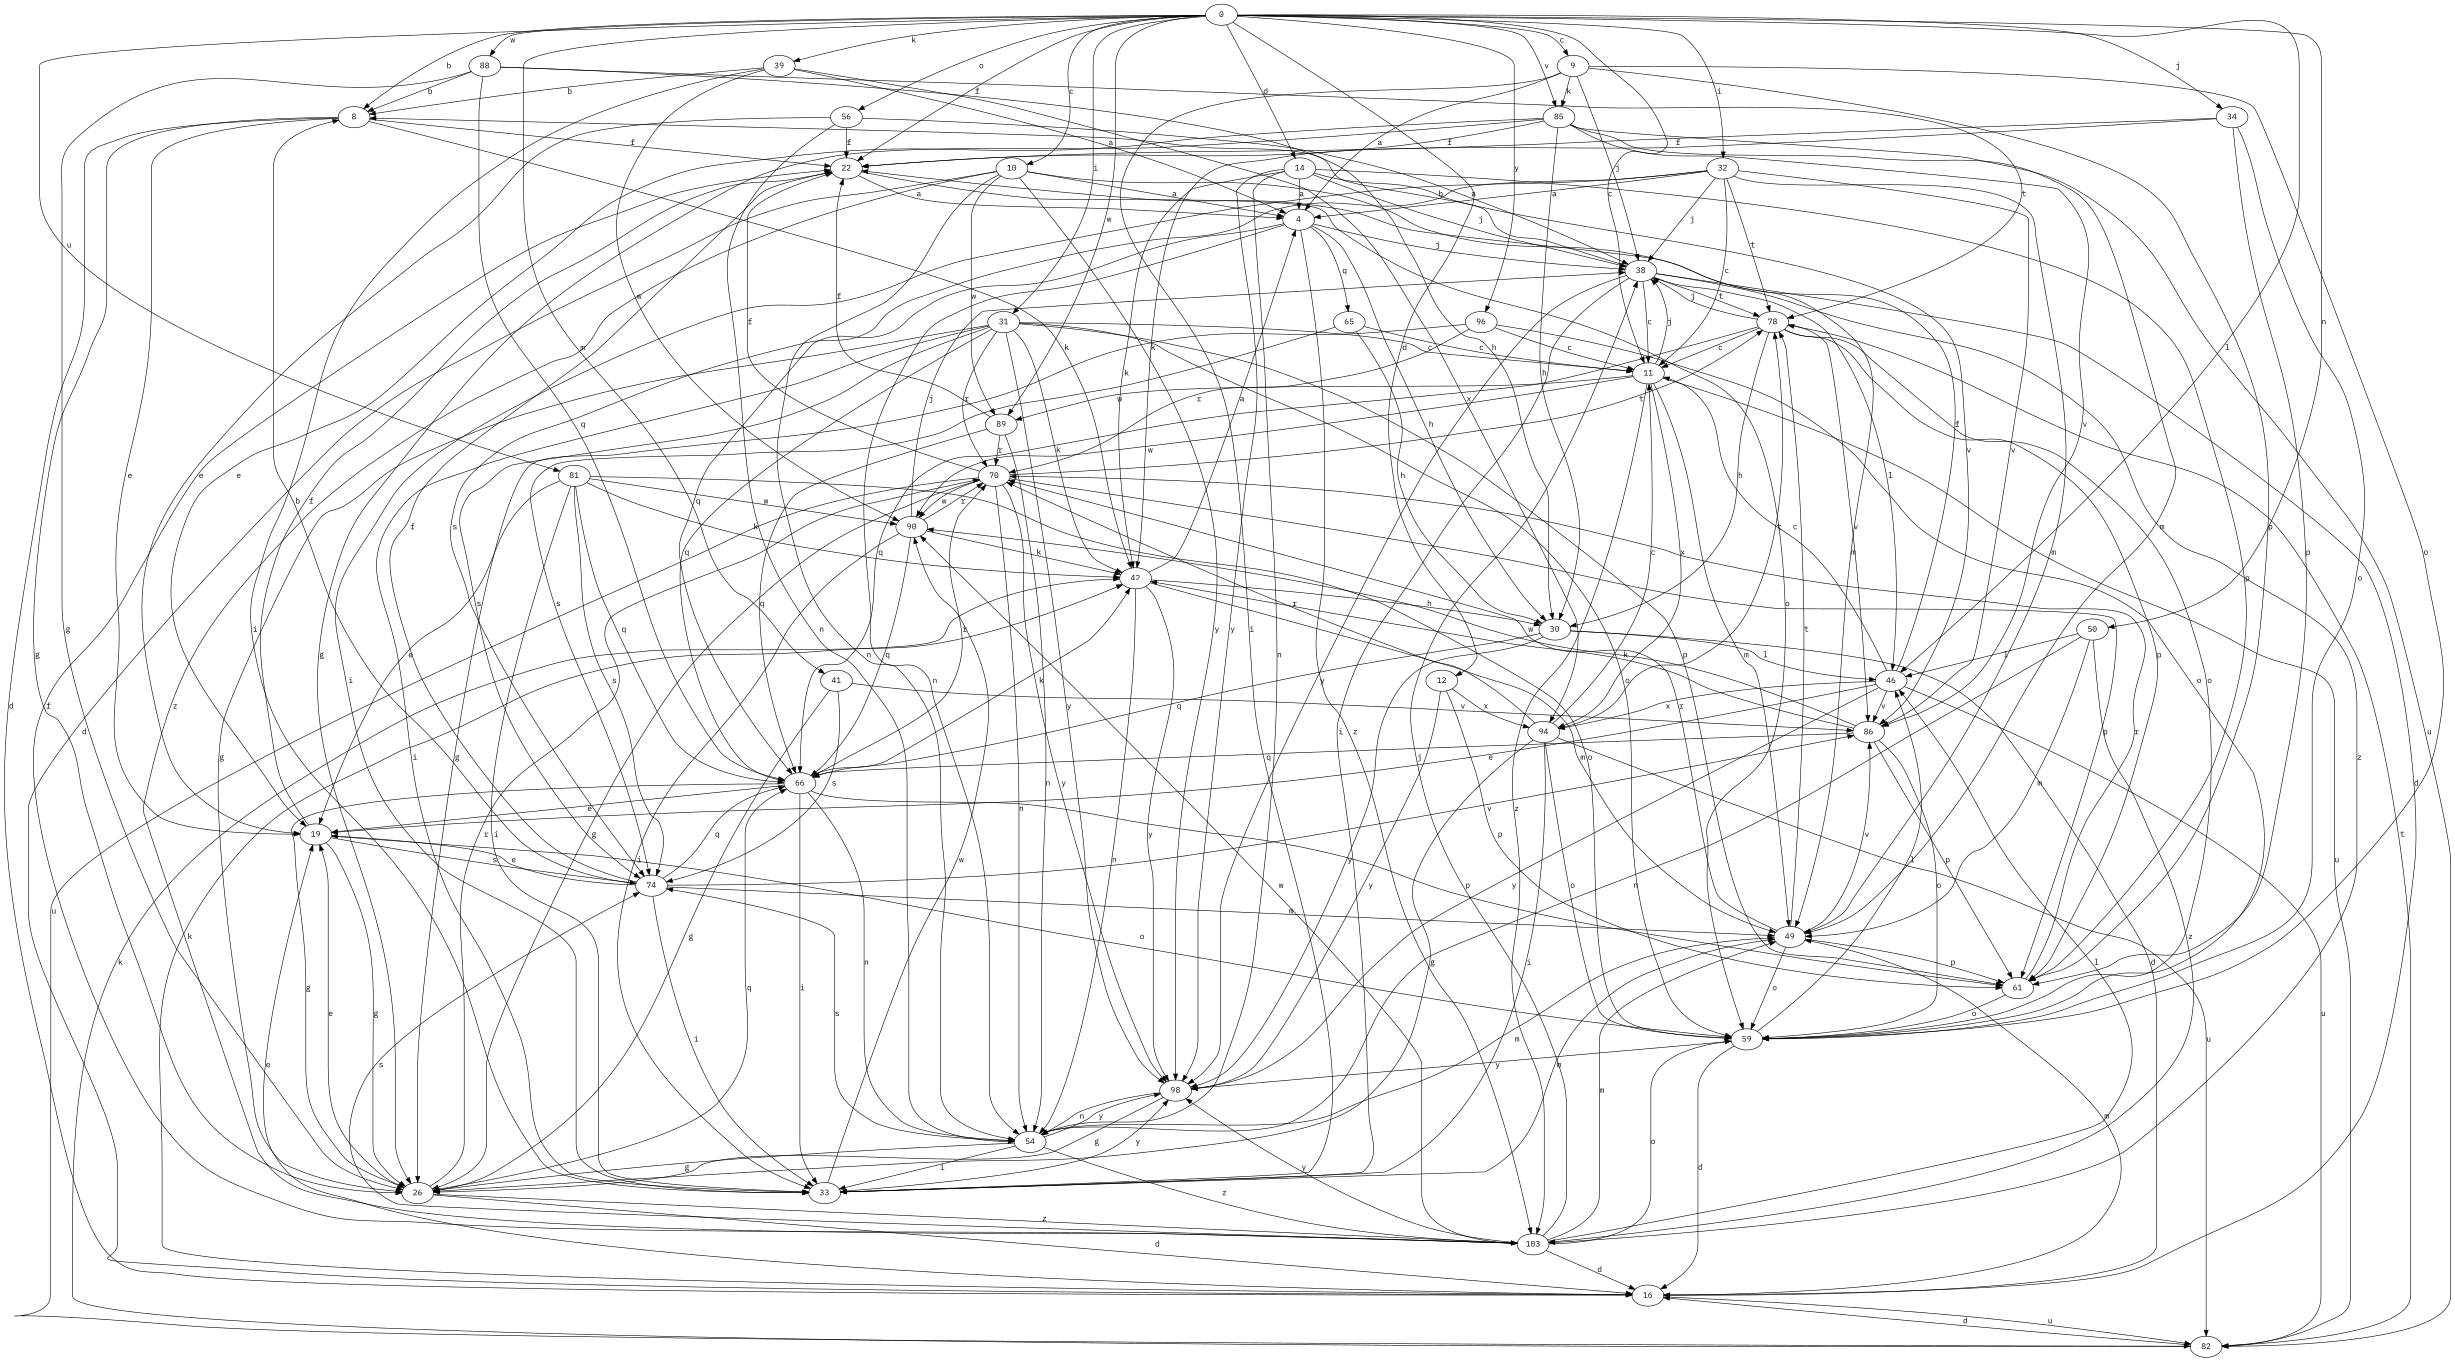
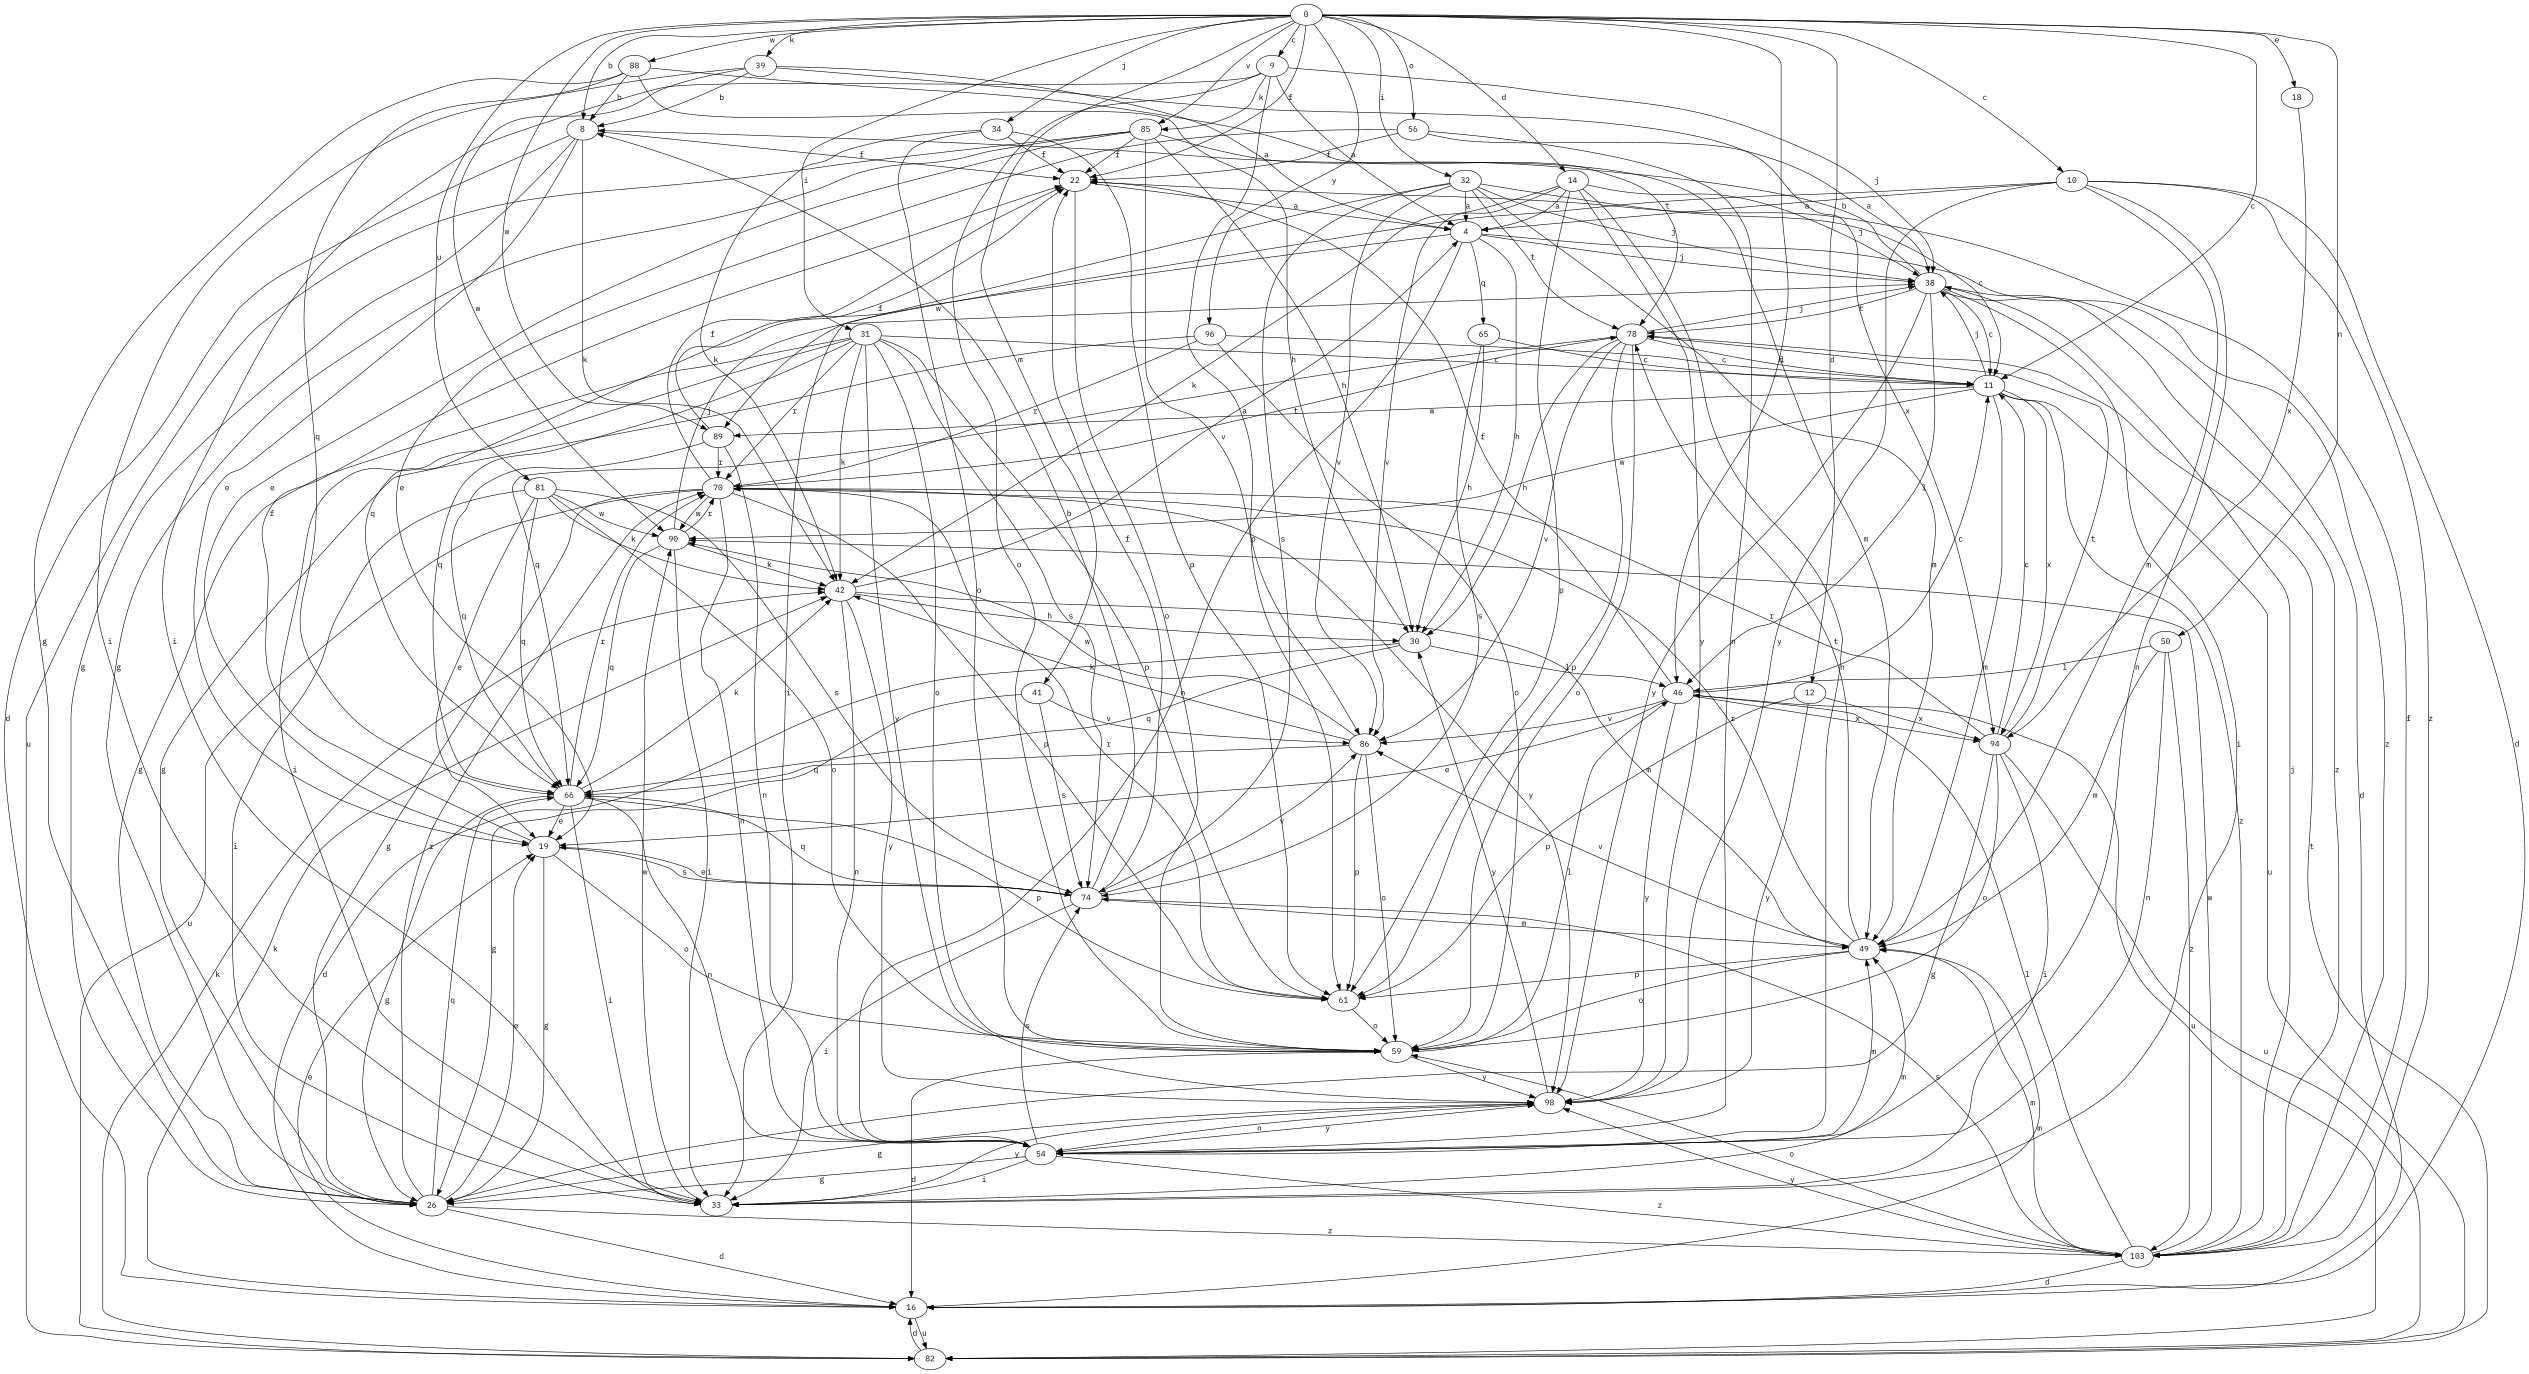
node "18": added
edge "30" -> "98": reversed
